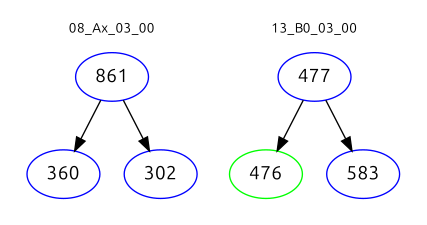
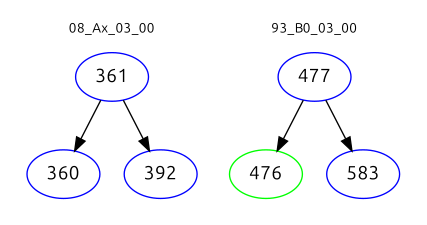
cluster "13_B0_03_00": label "13_B0_03_00" -> "93_B0_03_00"
node "861": label "861" -> "361"
node "302": label "302" -> "392"
